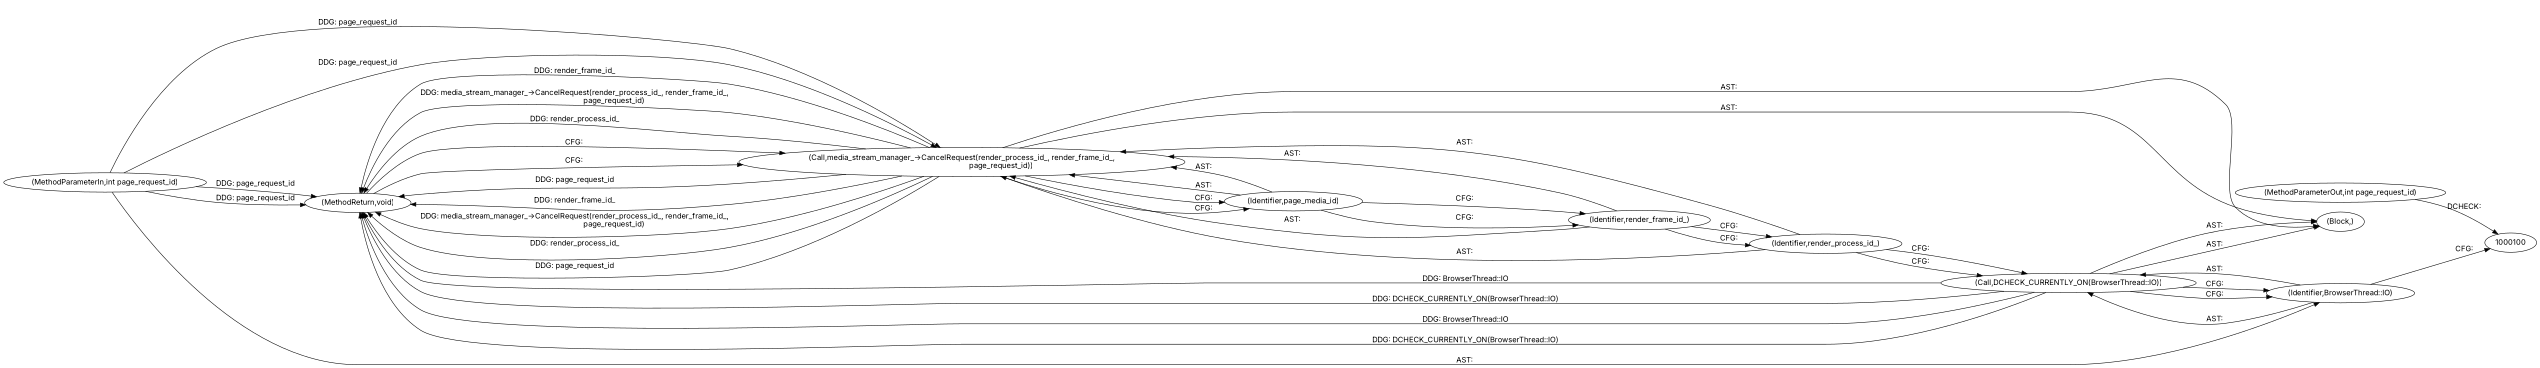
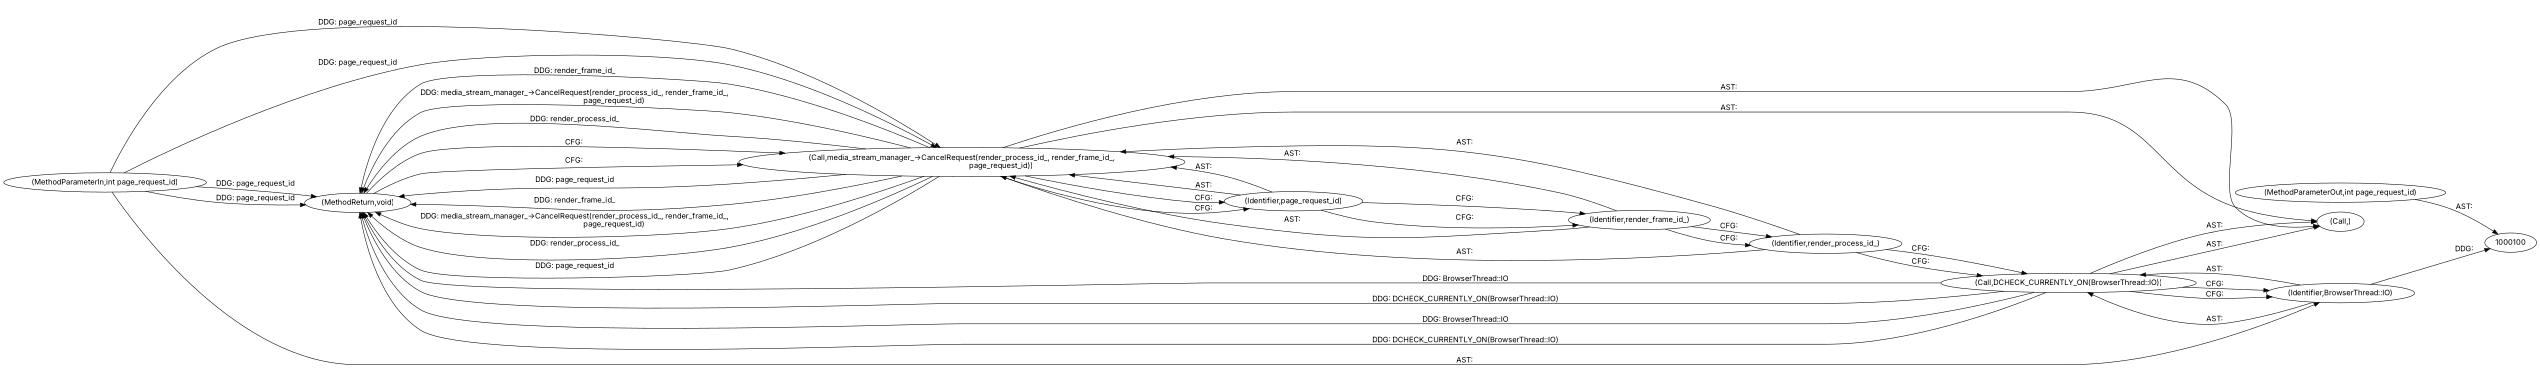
node "(Identifier,page_media_id)": label "(Identifier,page_media_id)" -> "(Identifier,page_request_id)"
edge "(MethodParameterOut,int page_request_id)" -> "1000100": label "DCHECK: " -> "AST: "
node "(Block,)": label "(Block,)" -> "(Call,)"
edge "(Identifier,BrowserThread::IO)" -> "1000100": label "CFG: " -> "DDG: "
